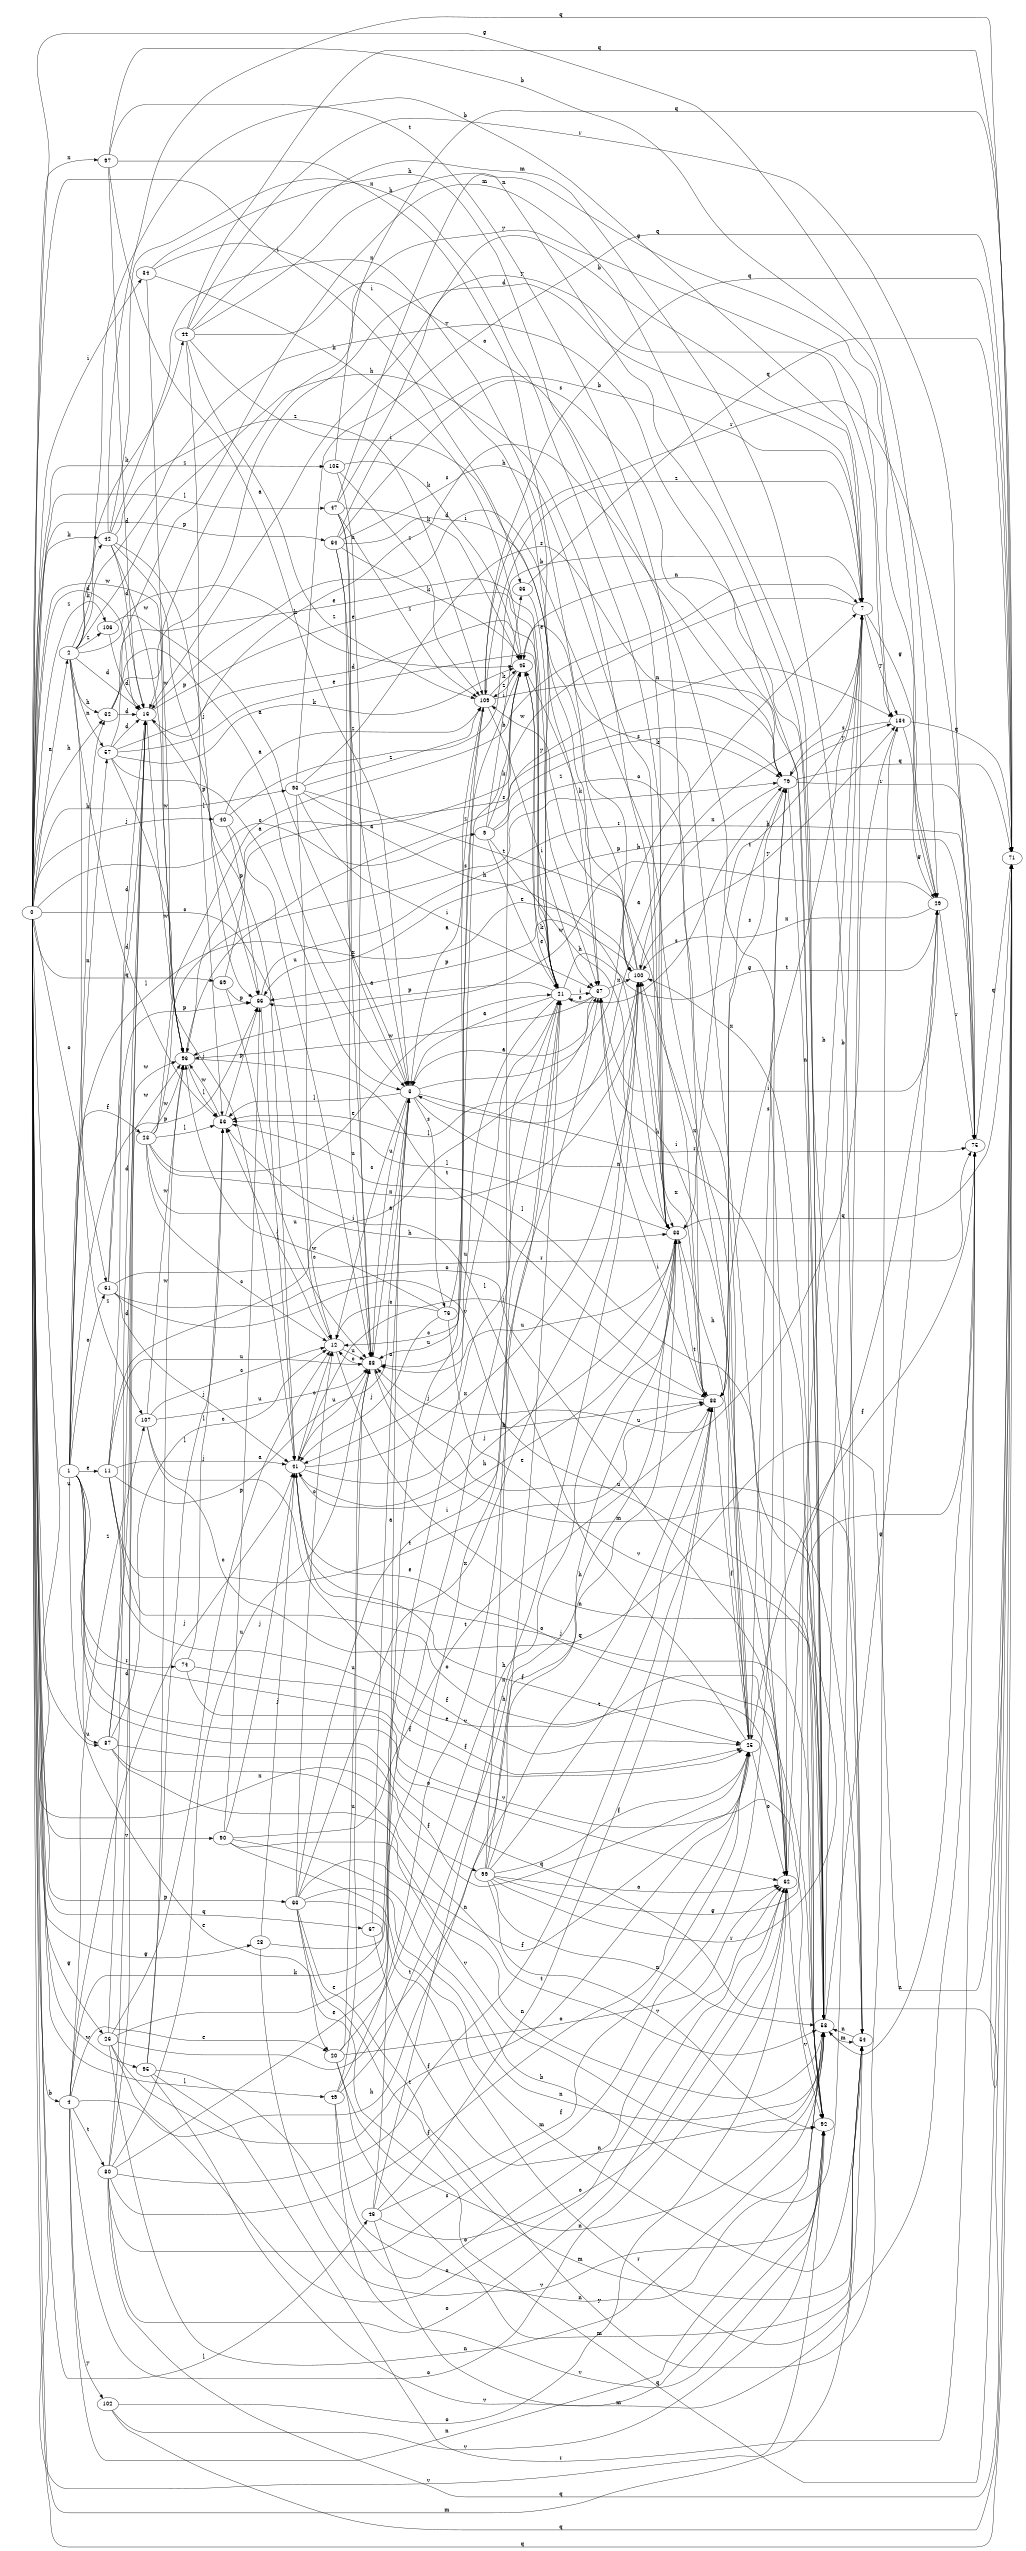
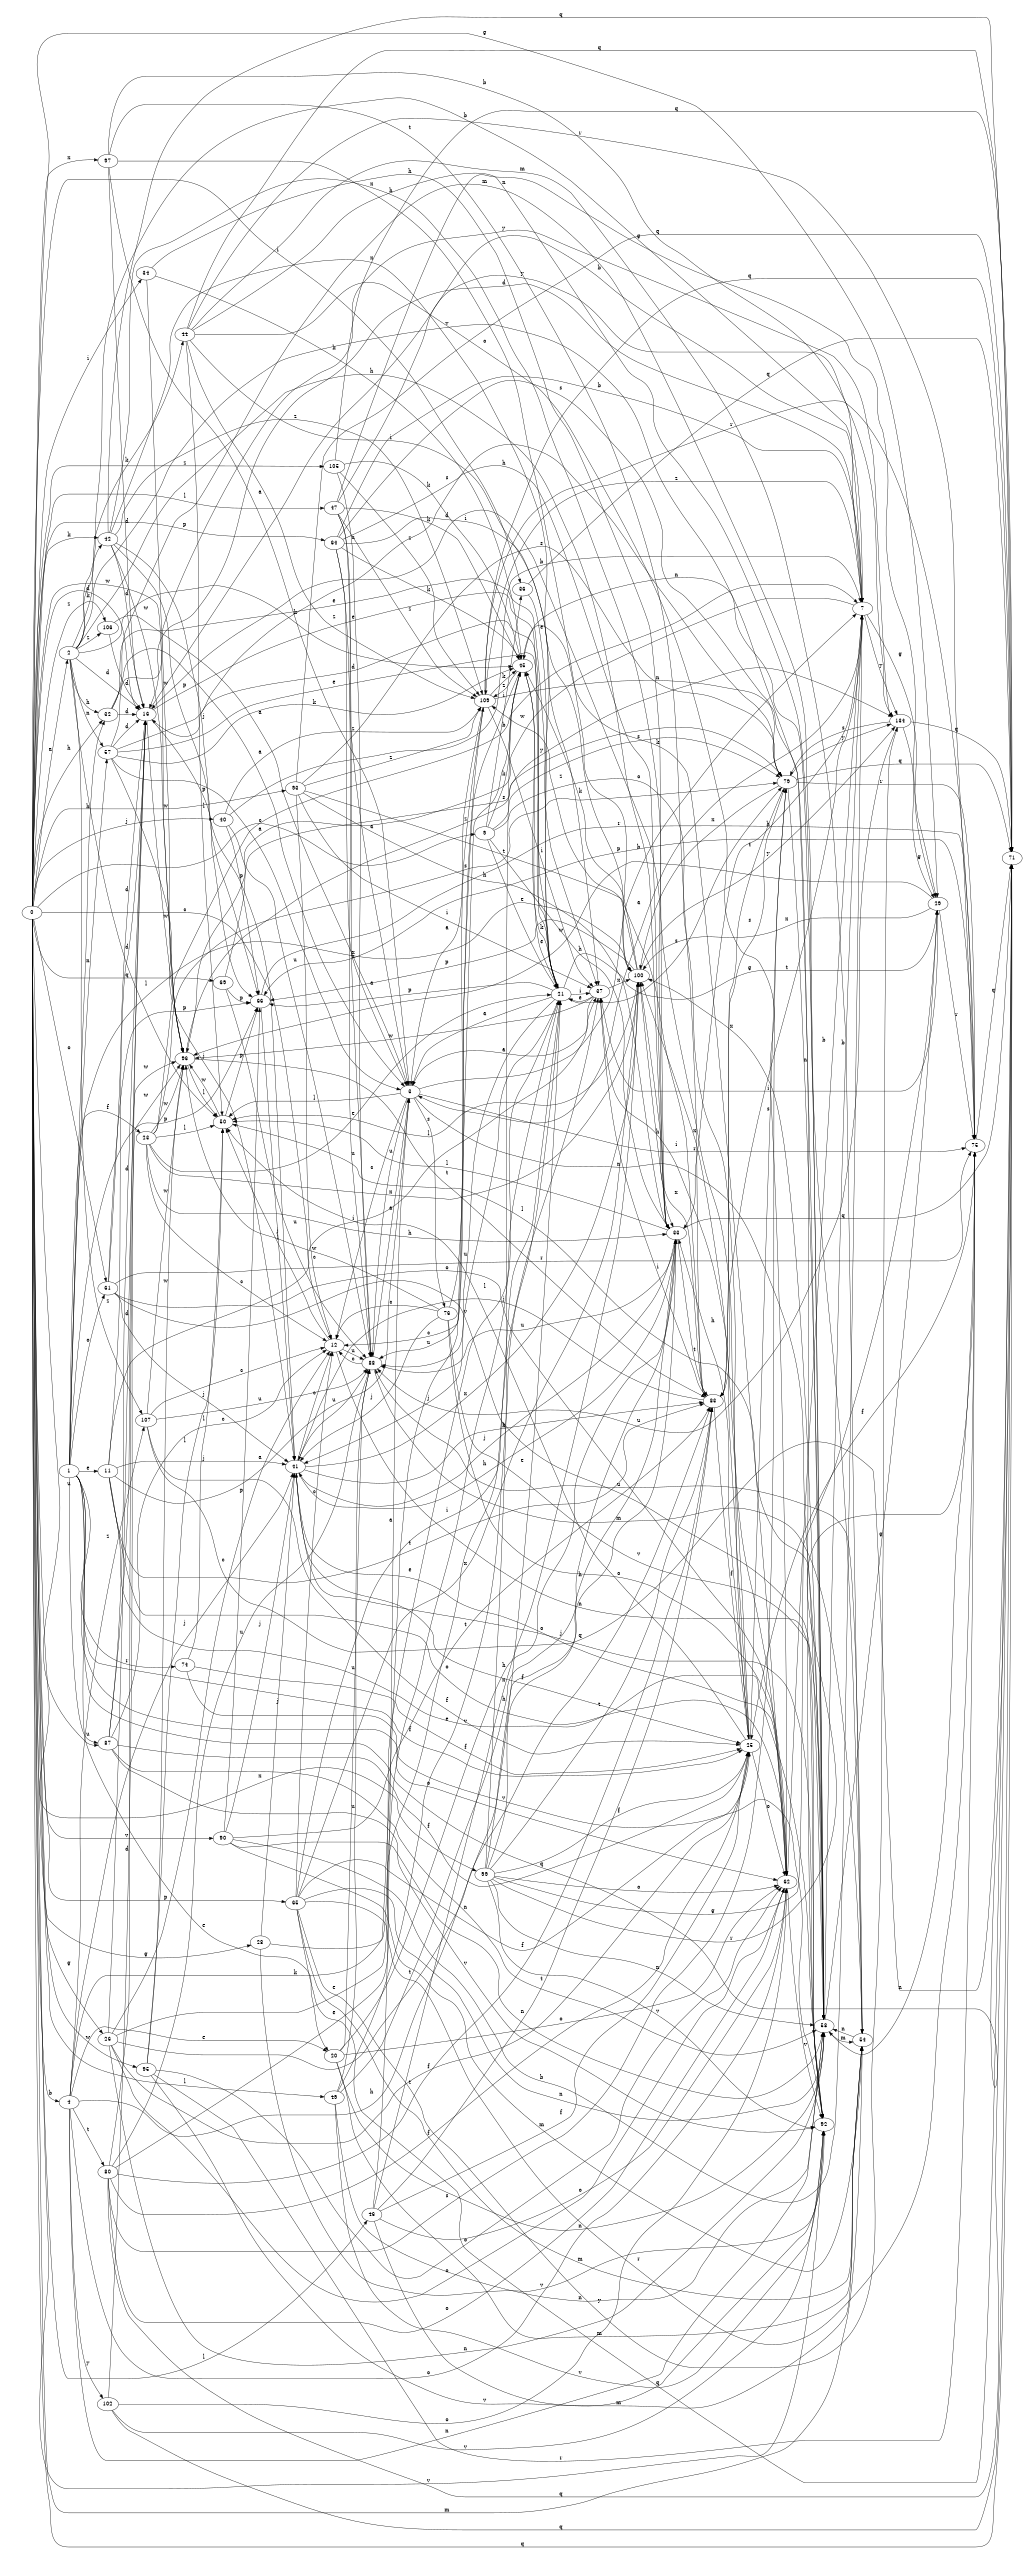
edge "97" -> "29": now "97" -> "7"
edge "34" -> "37": removed, label "i"
node "56": label "56" -> "50"
edge "11" -> "88": removed, label "u"
edge "76" -> "62": added, label "o"
edge "80" -> "16": now "102" -> "16"
node "63": label "63" -> "65"
node "67": removed
